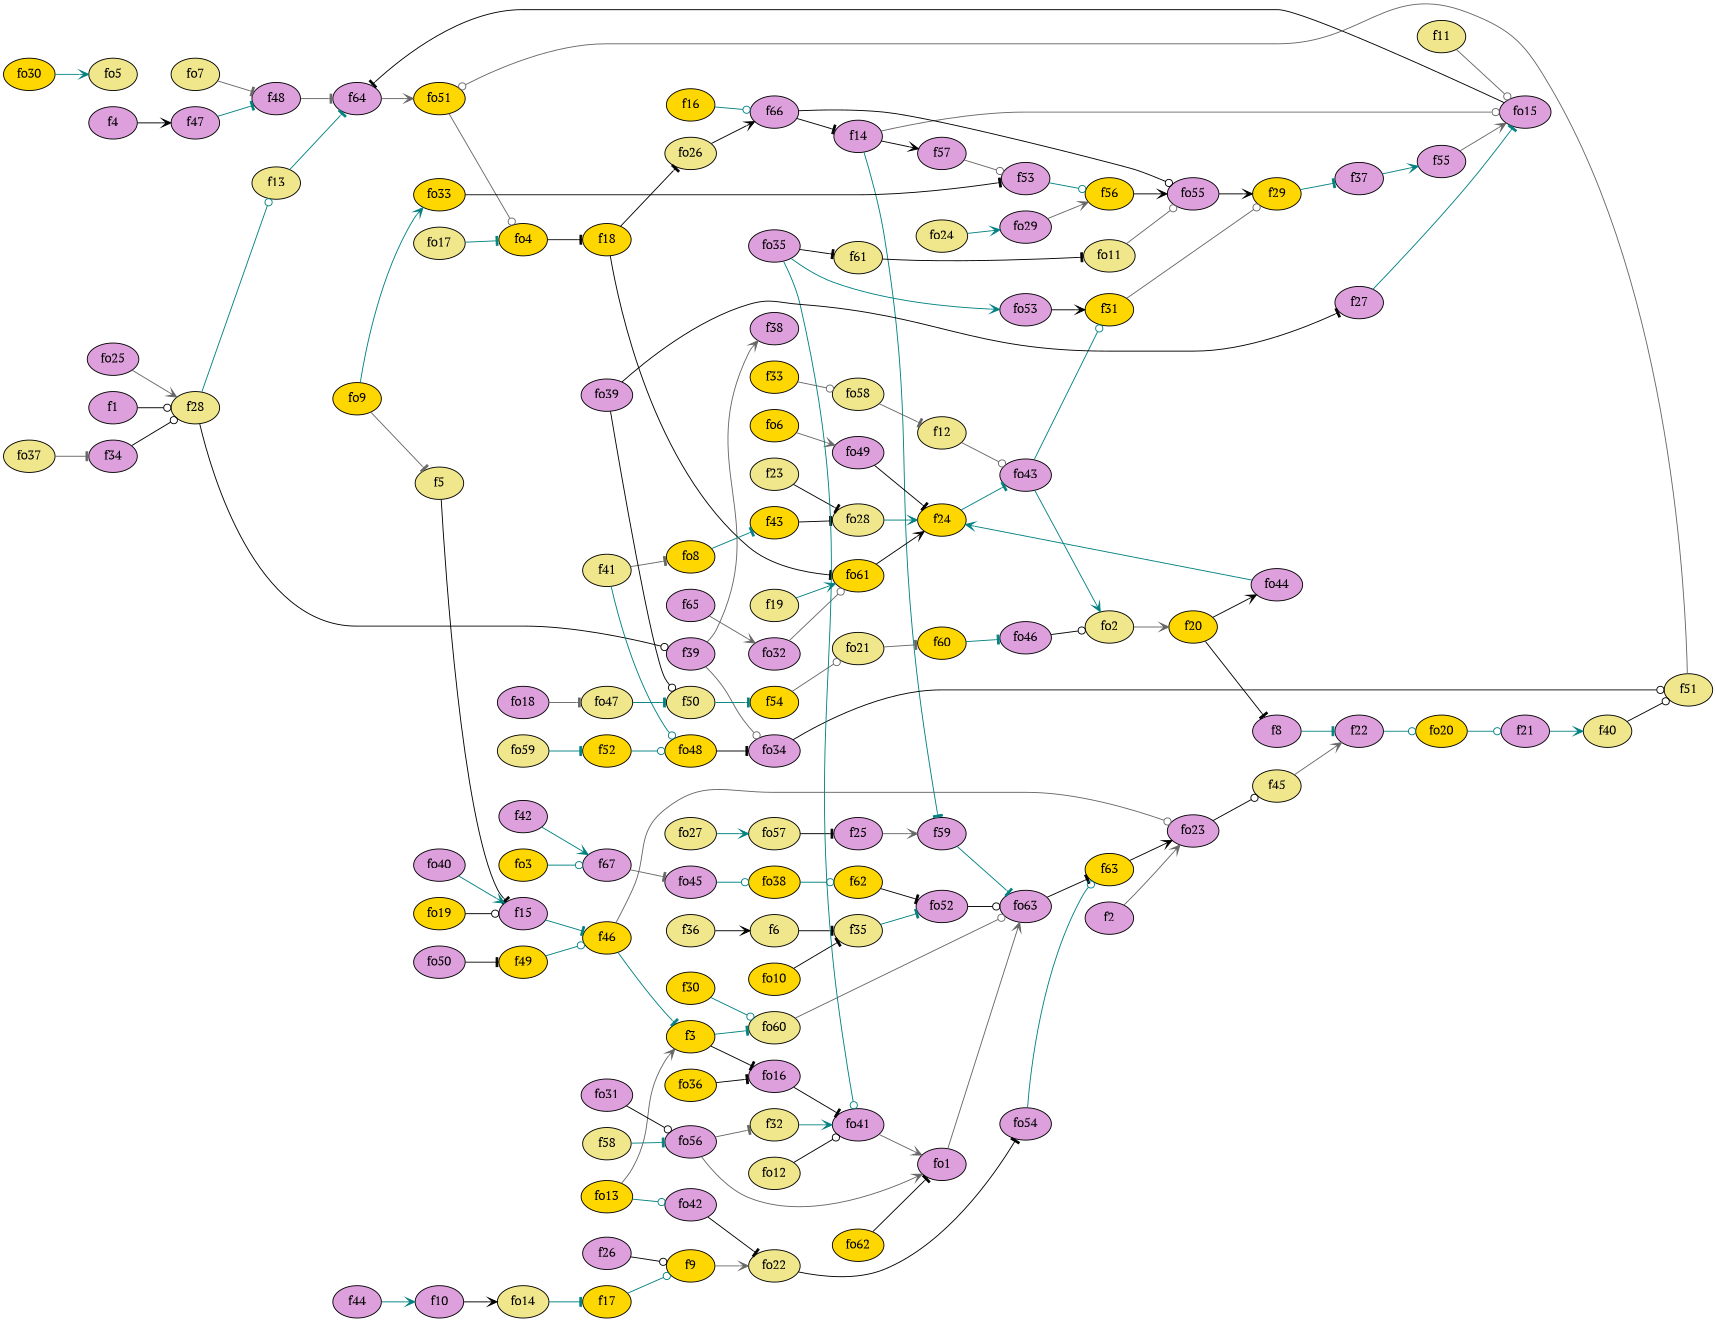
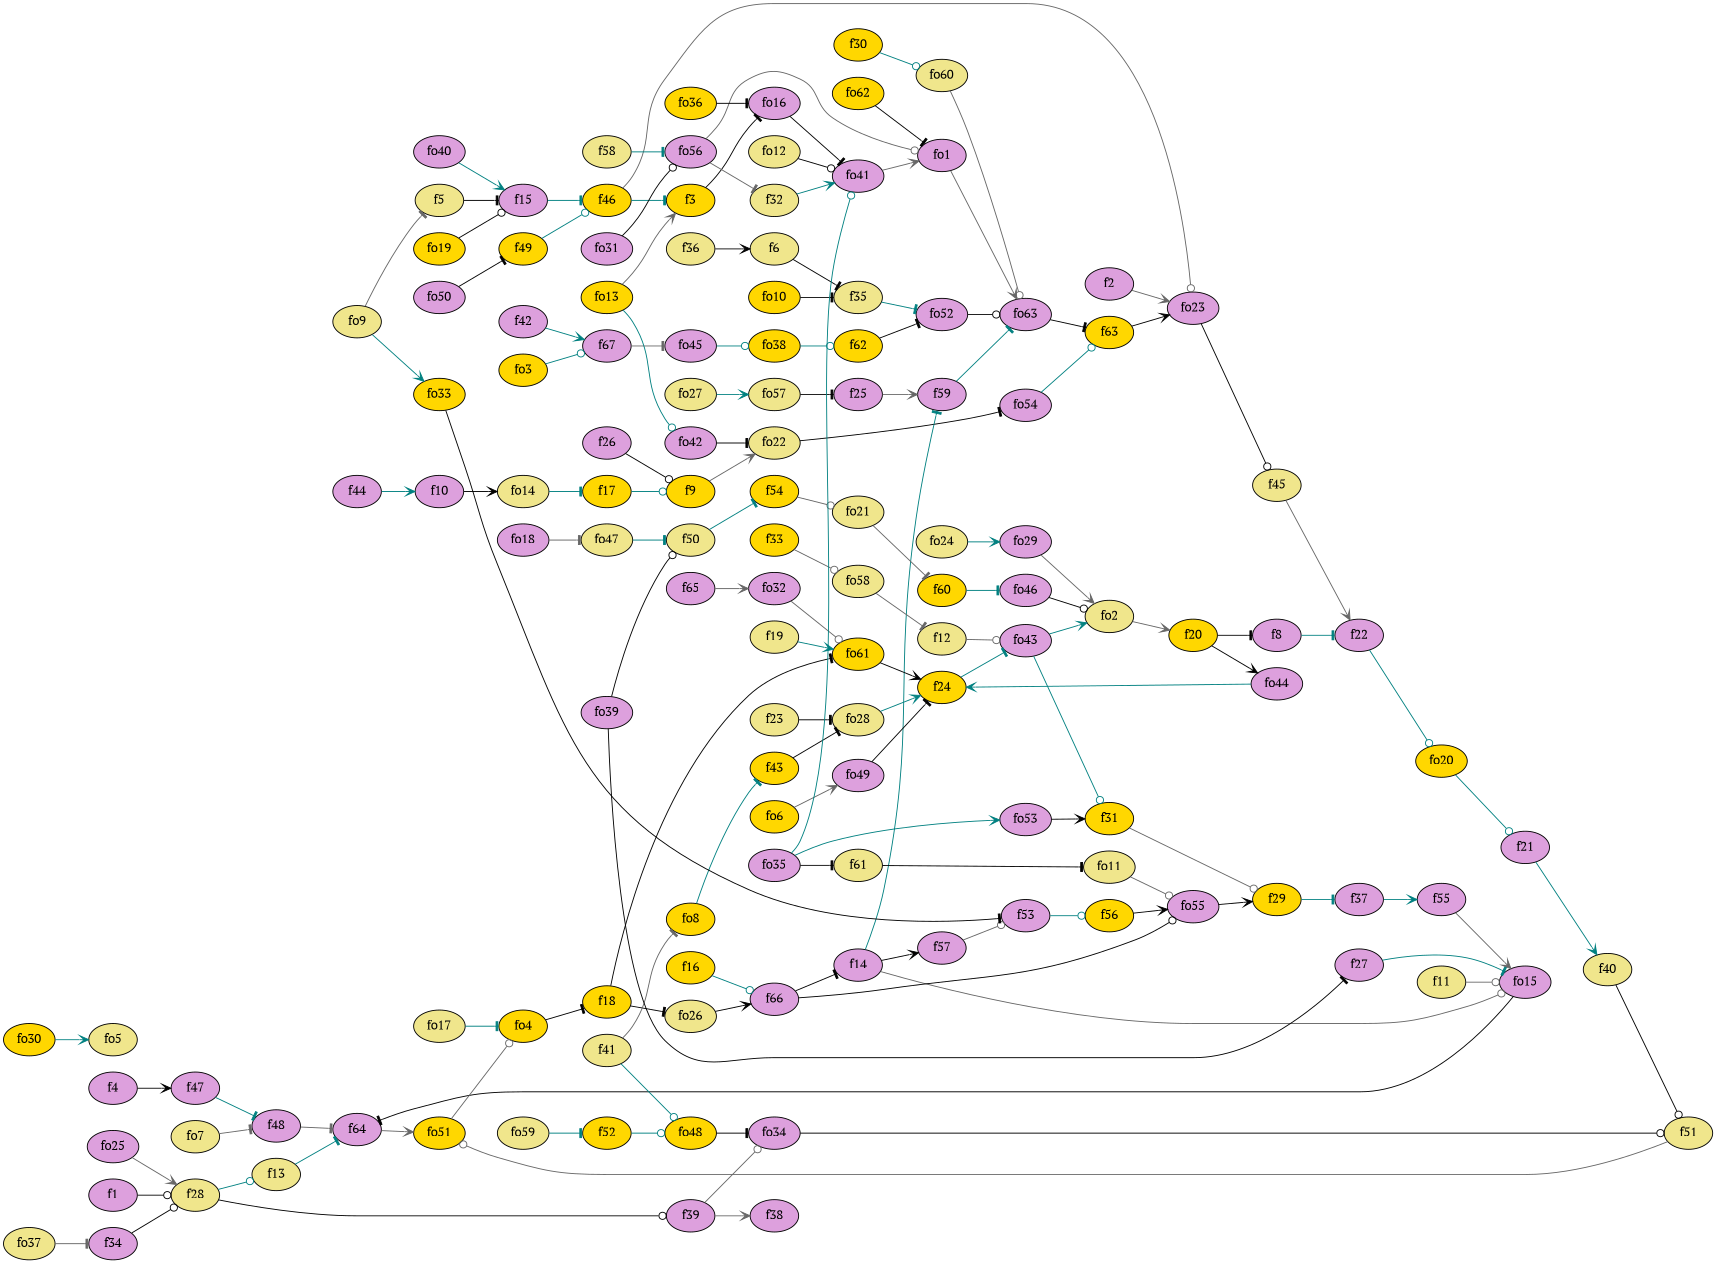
edge "fo29" -> "f56": now "fo29" -> "fo2"
node "fo9": fillcolor gold -> khaki
edge "f3" -> "fo60": removed
edge "fo56" -> "fo1": arrowhead vee -> odot
